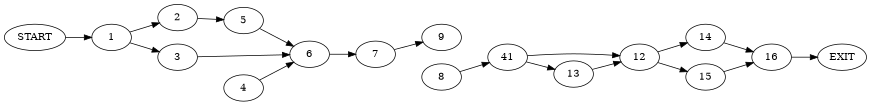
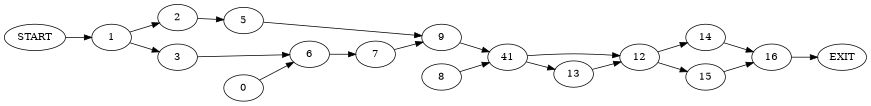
edge "5" -> "6": now "5" -> "9"
edge "9" -> "41": added
node "4": label "4" -> "0"
